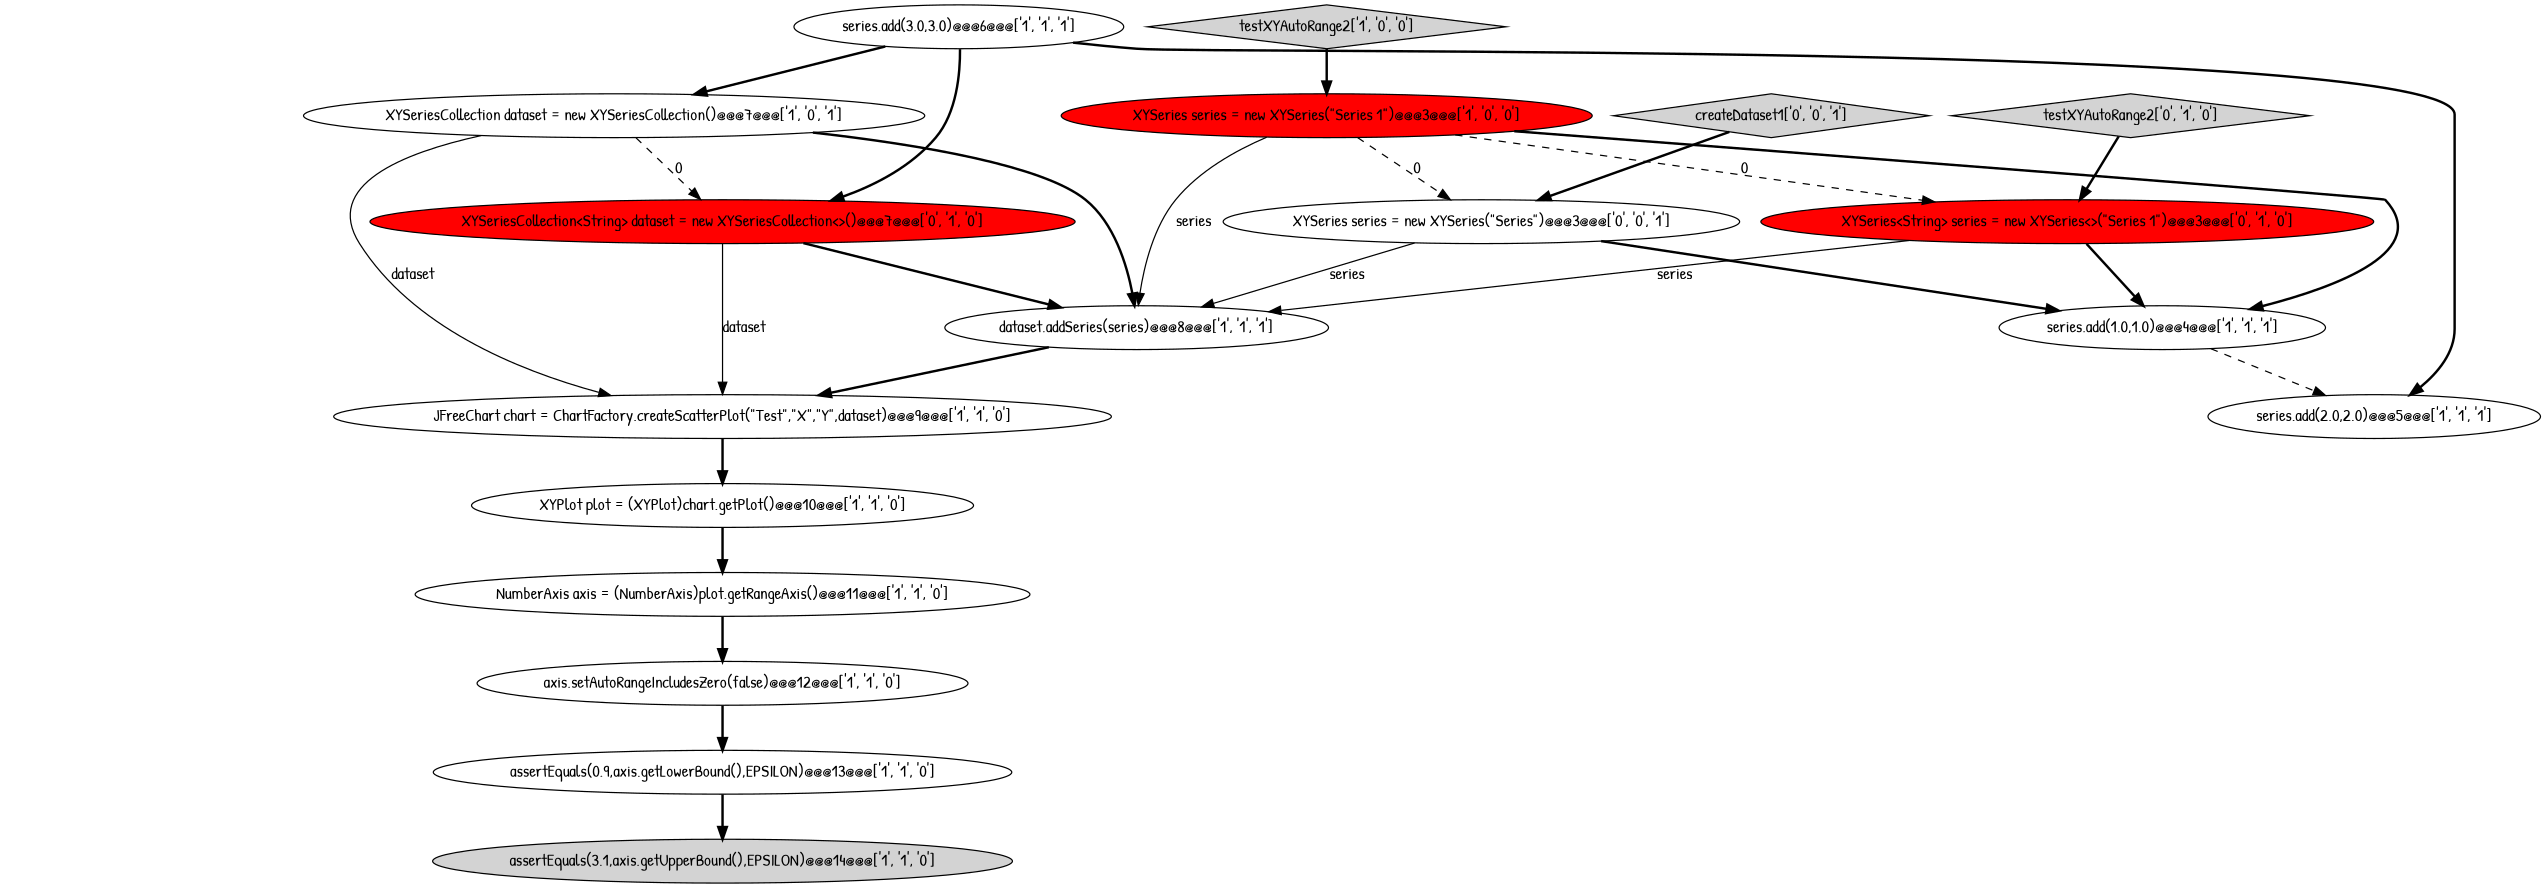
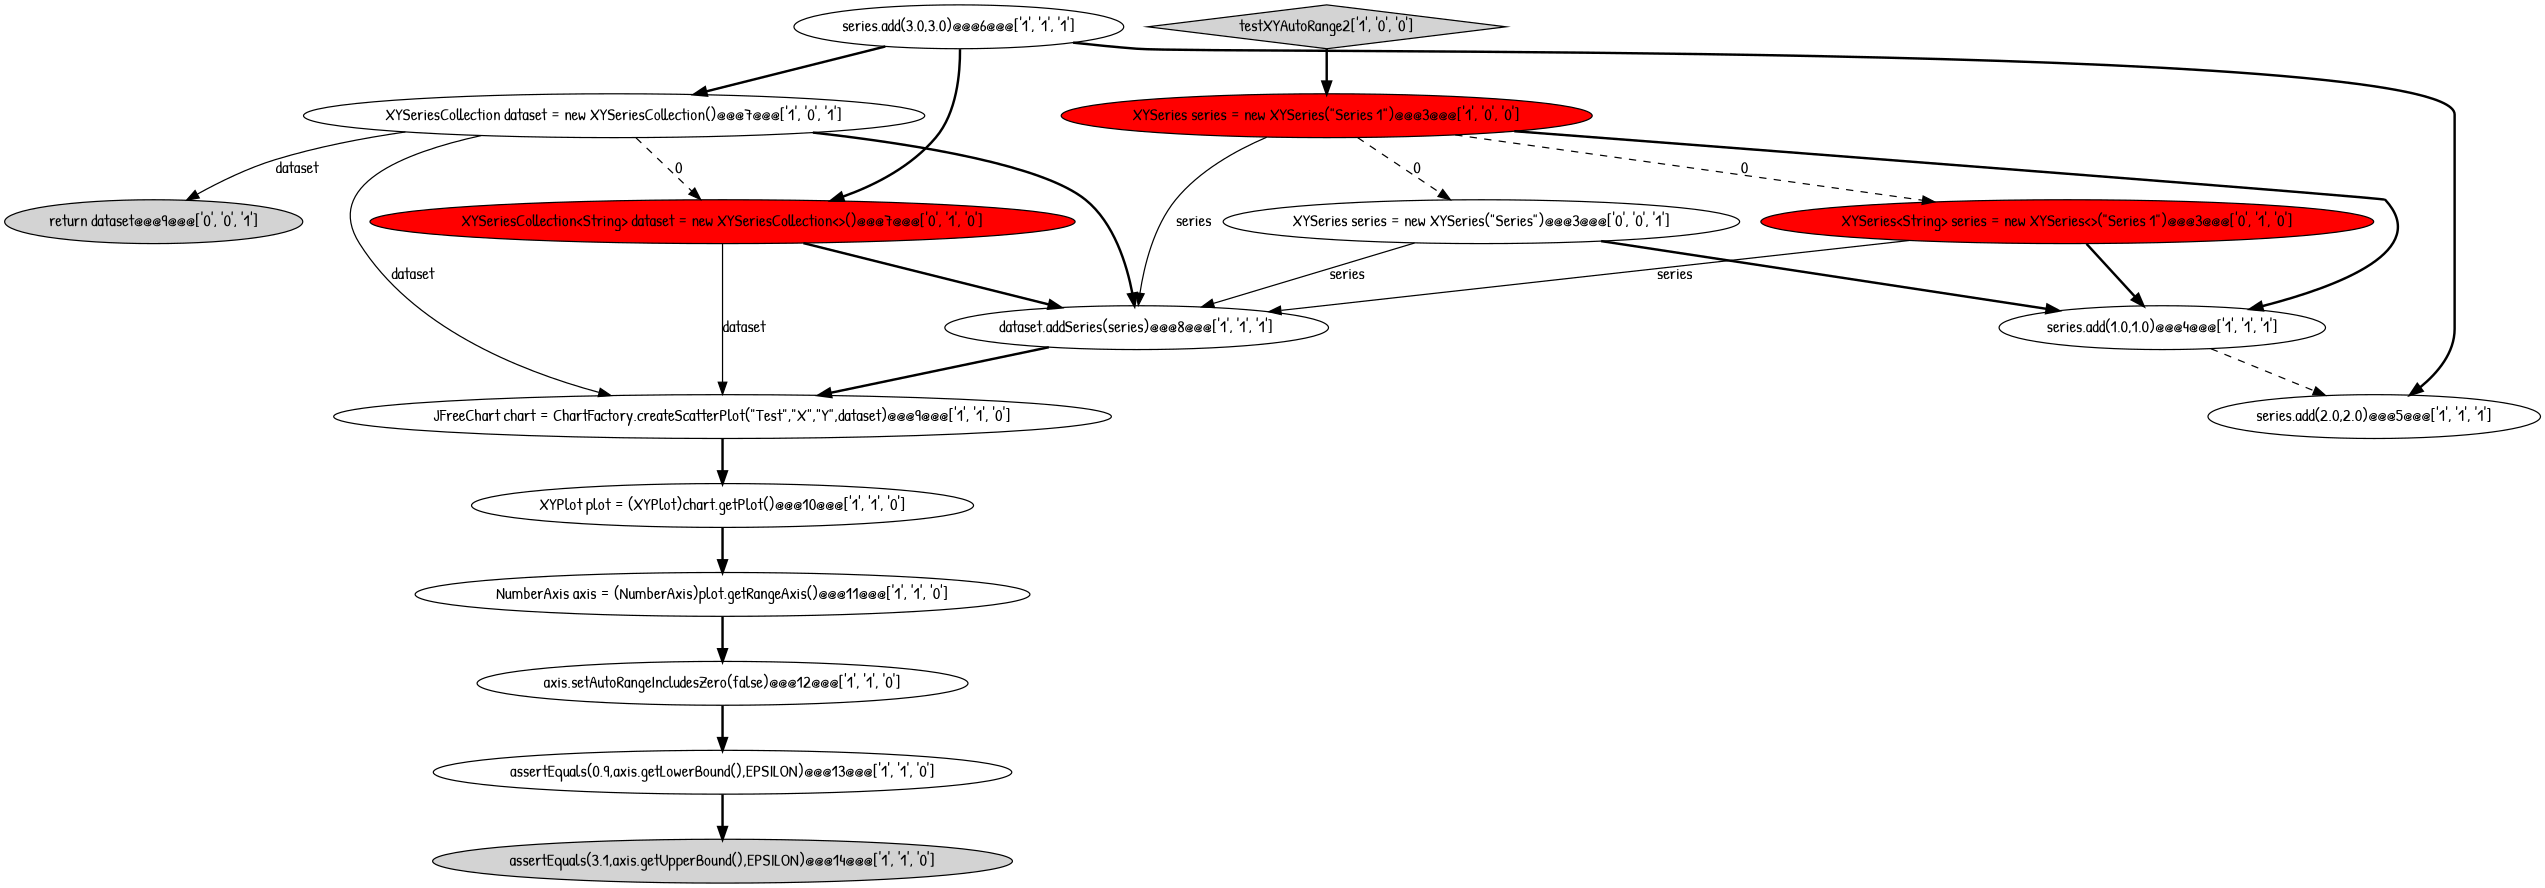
node "createDataset1['0', '0', '1']": removed
node "testXYAutoRange2['0', '1', '0']": removed
node "return dataset@@@9@@@['0', '0', '1']": added
